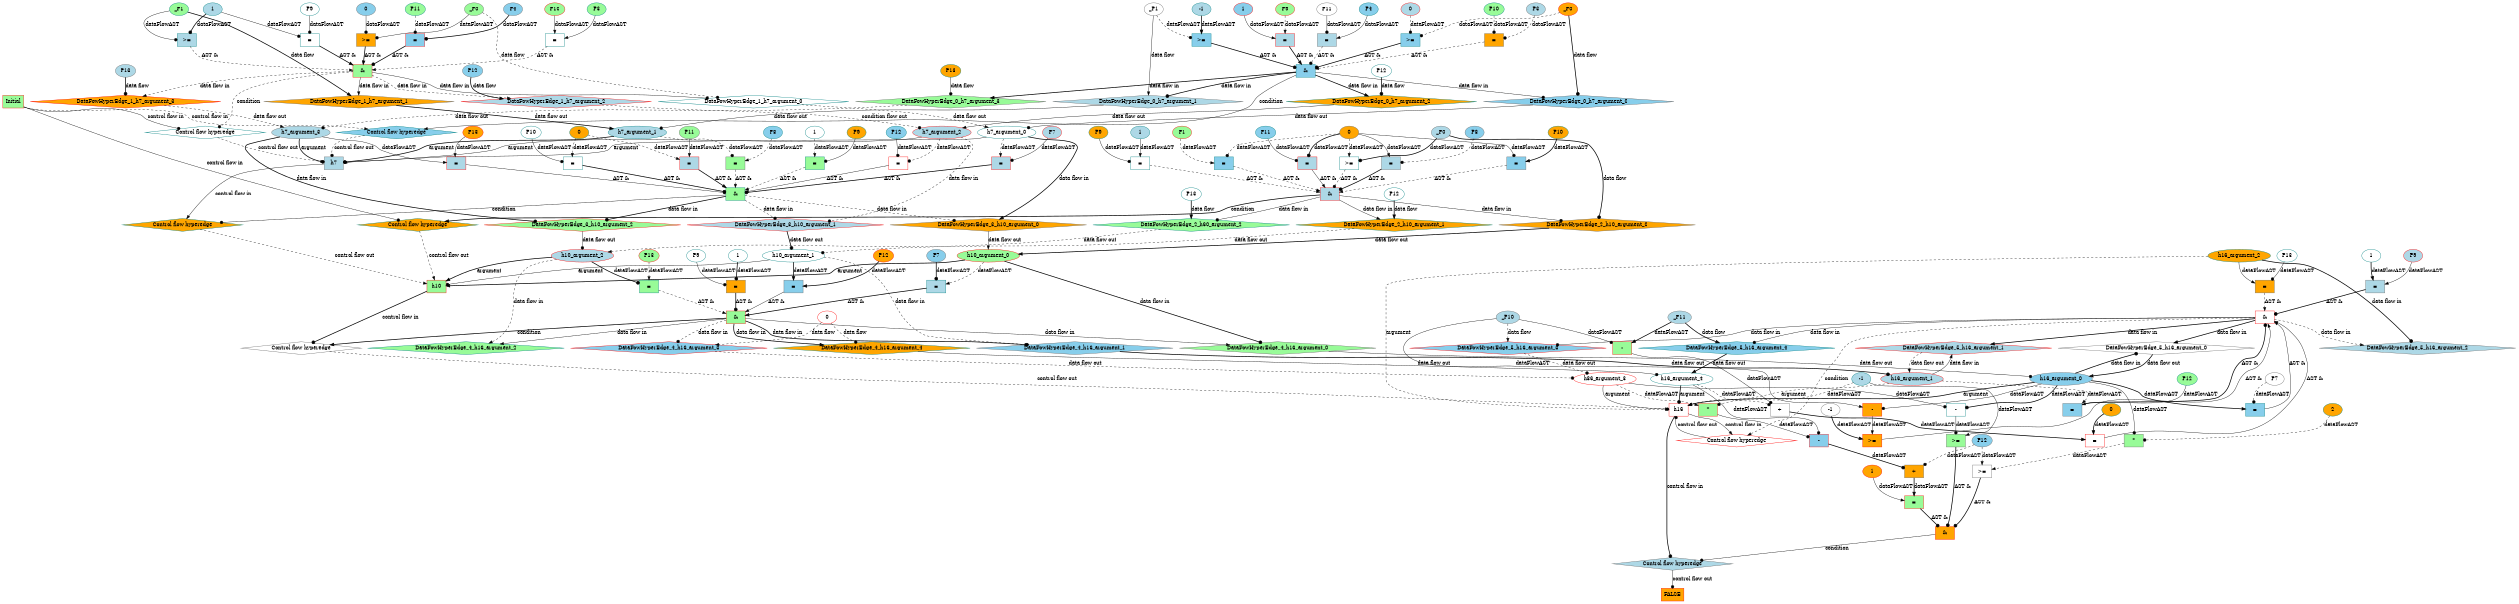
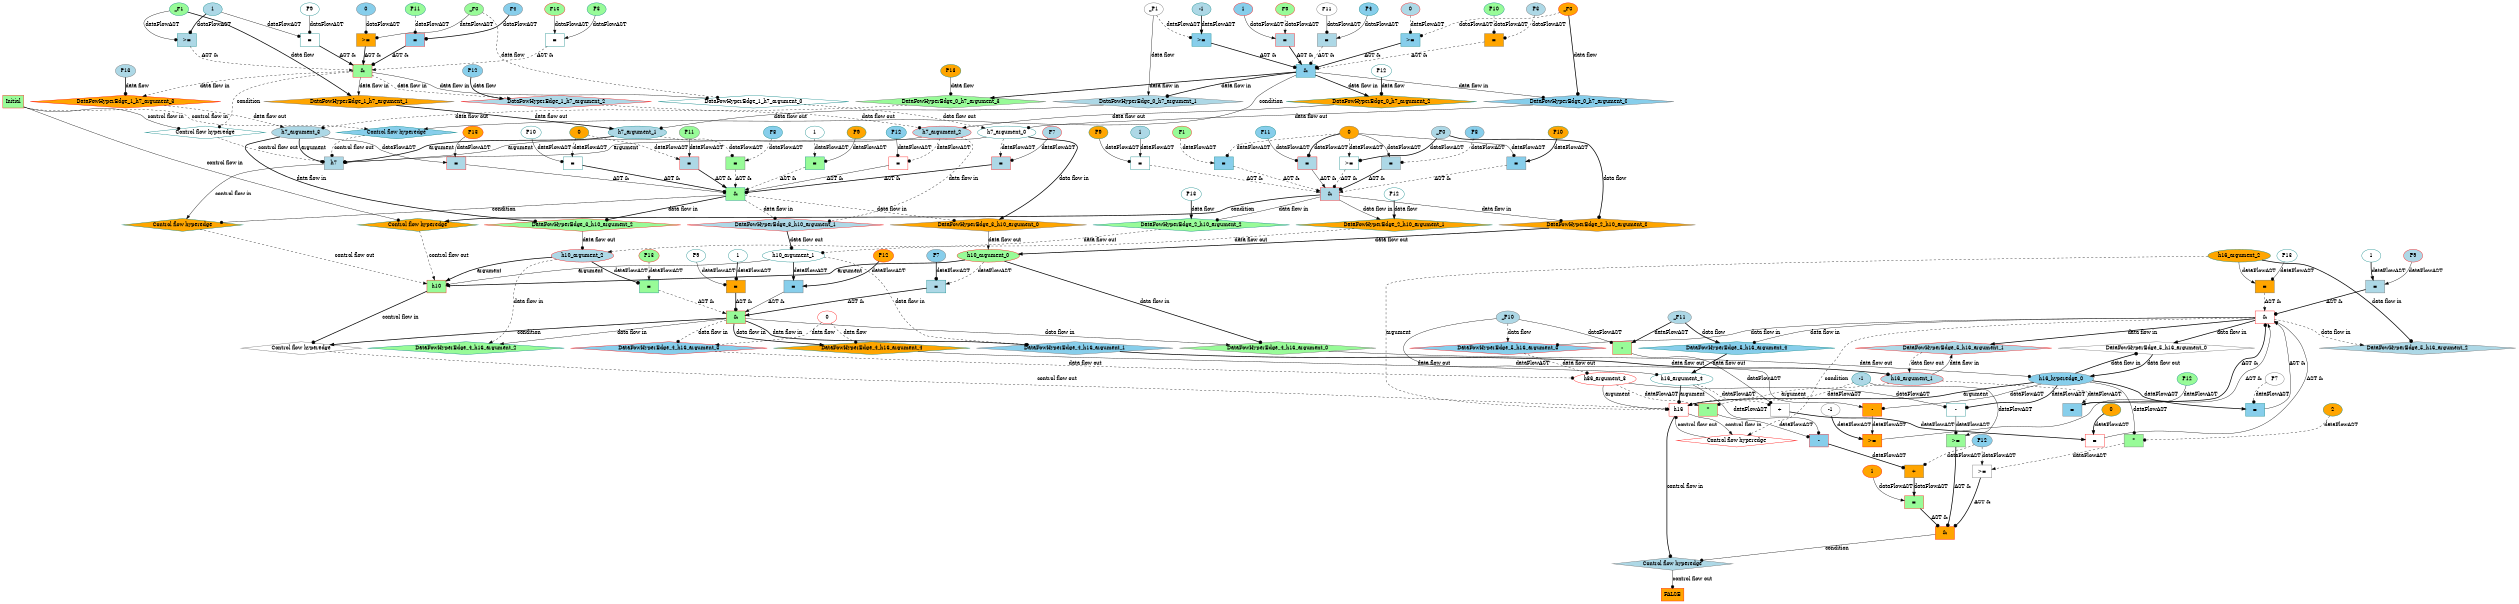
edge "DataFowHyperEdge_1_h7_argument_2" -> "h7_argument_2": label "condition flow out" -> "data flow out"
node "DataFowHyperEdge_2_h60_argument_2": label "DataFowHyperEdge_2_h60_argument_2" -> "DataFowHyperEdge_2_h10_argument_2"
node "h16_argument_0": label "h16_argument_0" -> "h16_hyperedge_0"
